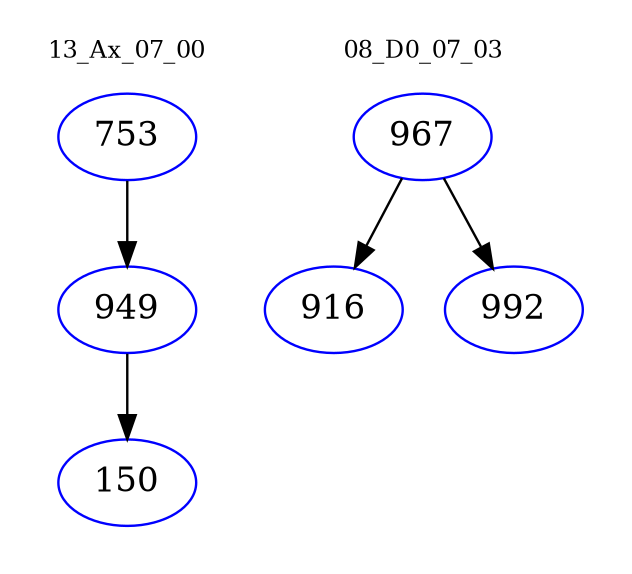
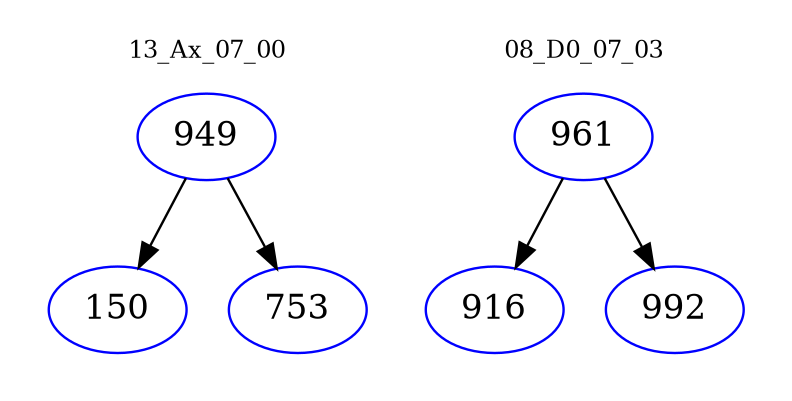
node "967": label "967" -> "961"
edge "753" -> "949": reversed
